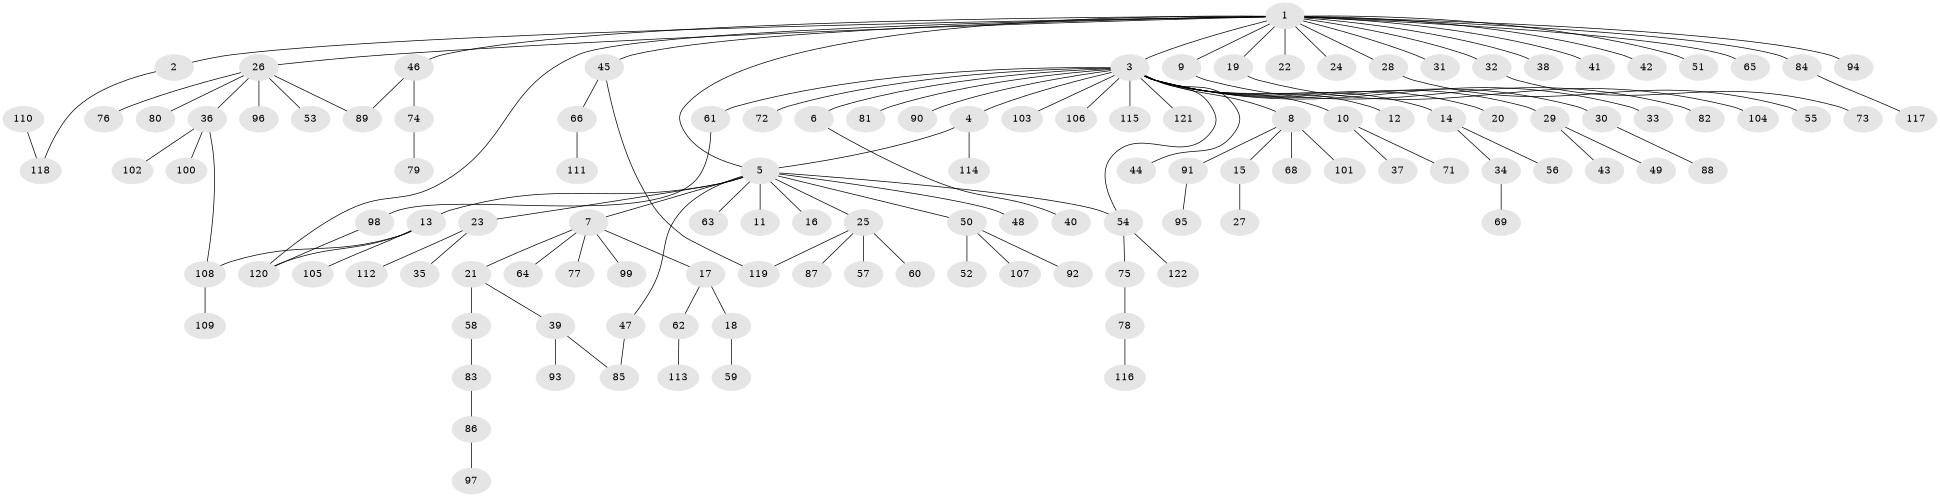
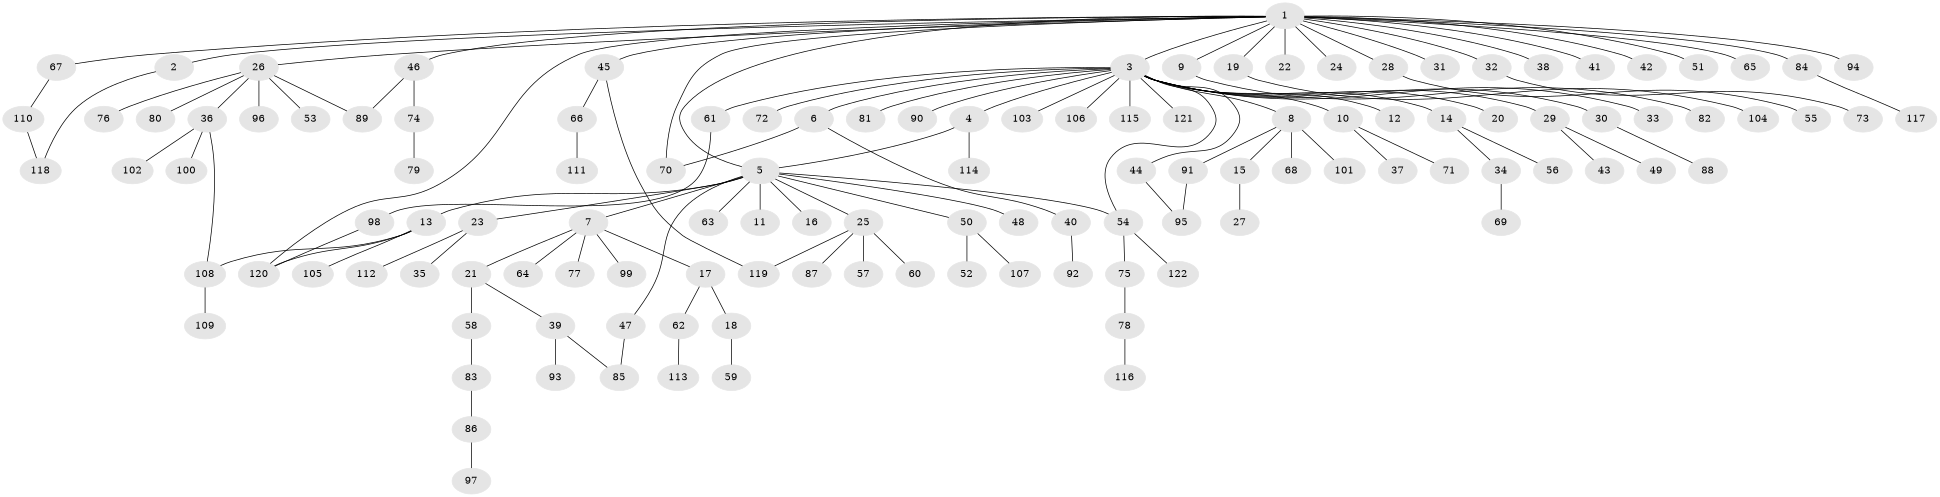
node "67": added
node "70": added
edge "44" -- "95": added
edge "50" -- "92": now "40" -- "92"
